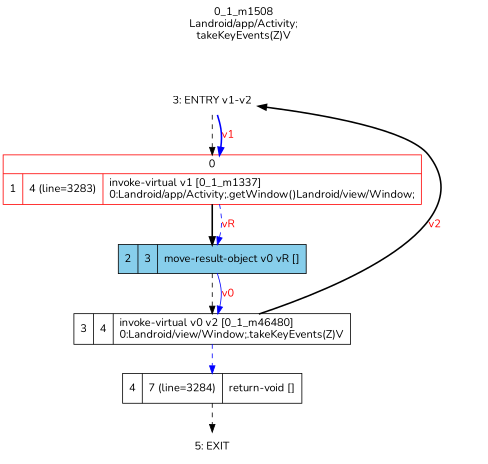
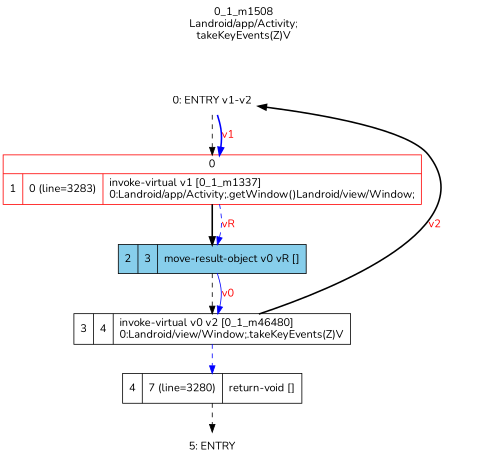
node "3: ENTRY v1-v2": label "3: ENTRY v1-v2" -> "0: ENTRY v1-v2"
node "0": text "4 (line=3283)" -> "0 (line=3283)"
node "4": text "7 (line=3284)" -> "7 (line=3280)"
node "5: EXIT": label "5: EXIT" -> "5: ENTRY"
